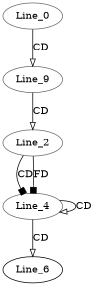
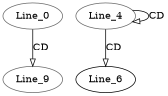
node "Line_2": removed
